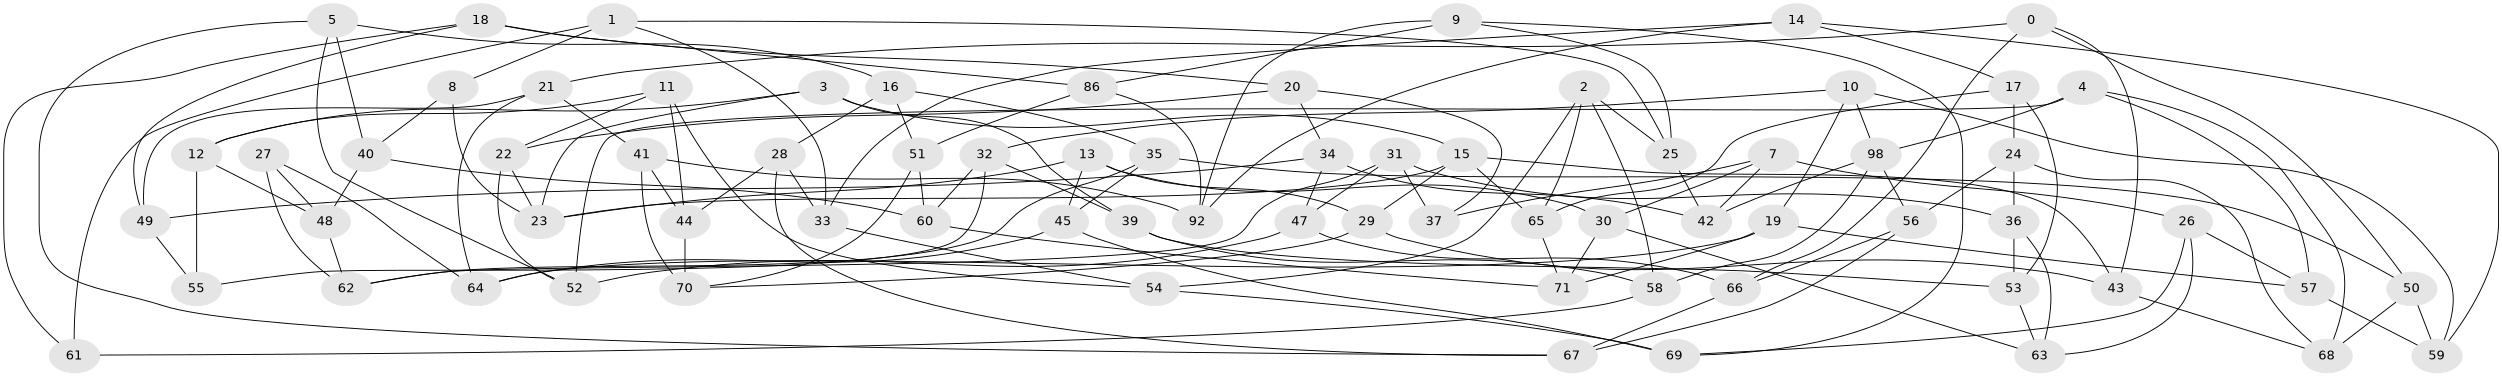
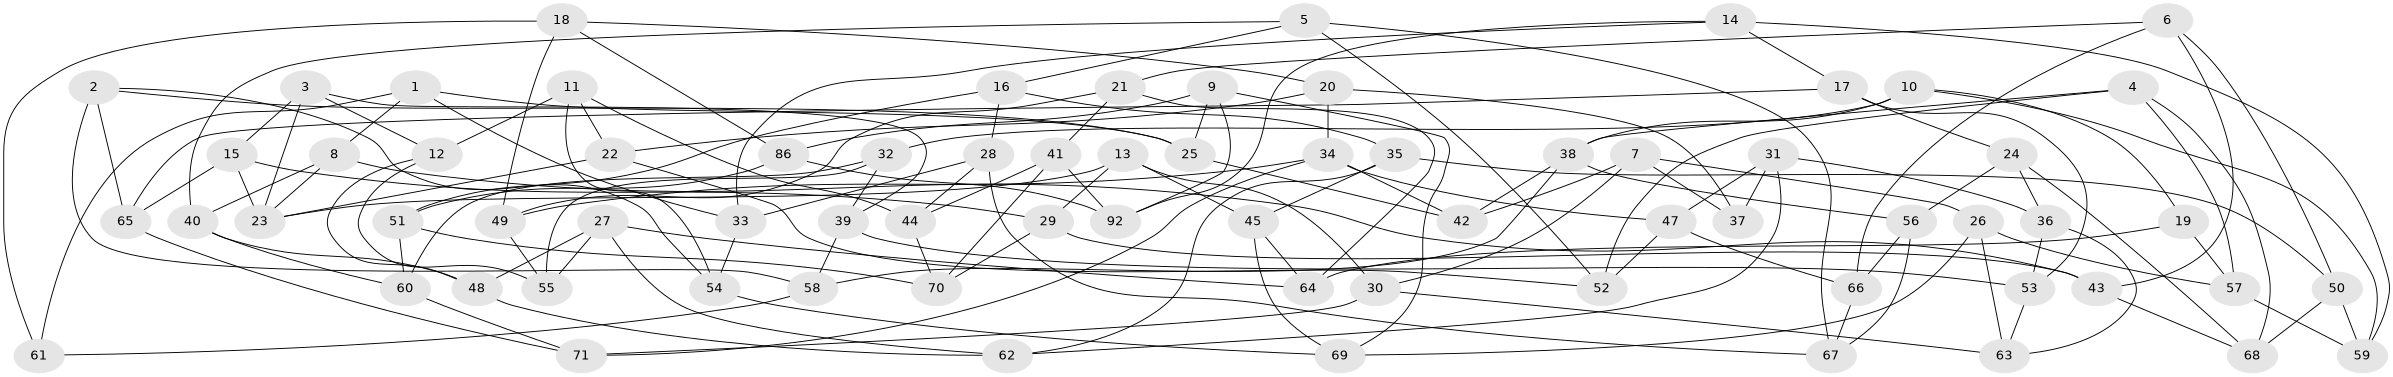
node "0": label "0" -> "6"
node "98": label "98" -> "38"
edge "15" -- "43": now "8" -- "43"
edge "27" -- "55": added
edge "19" -- "71": now "34" -- "71"
